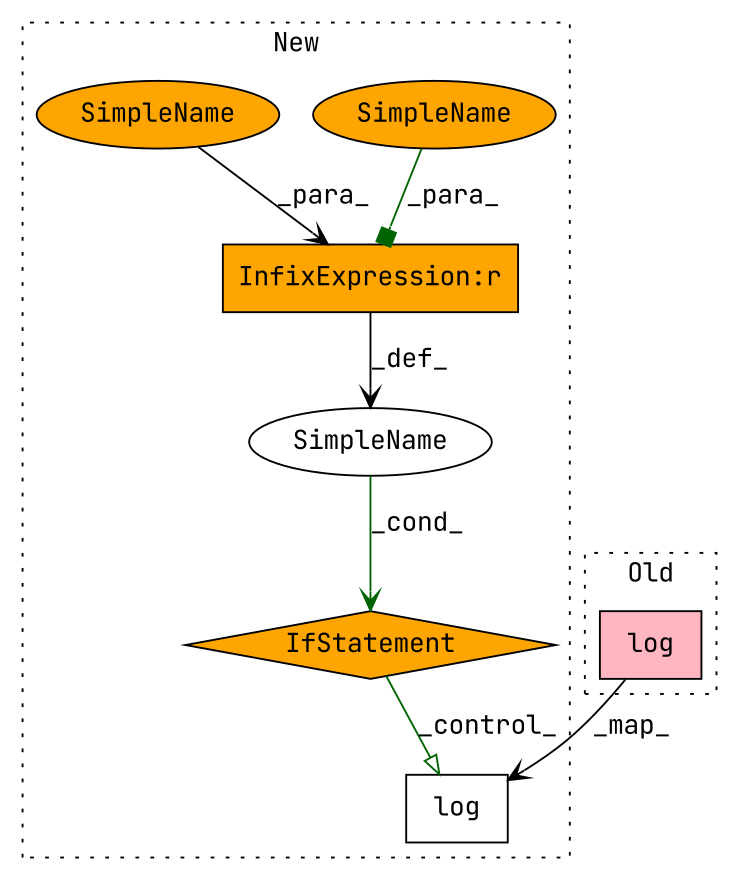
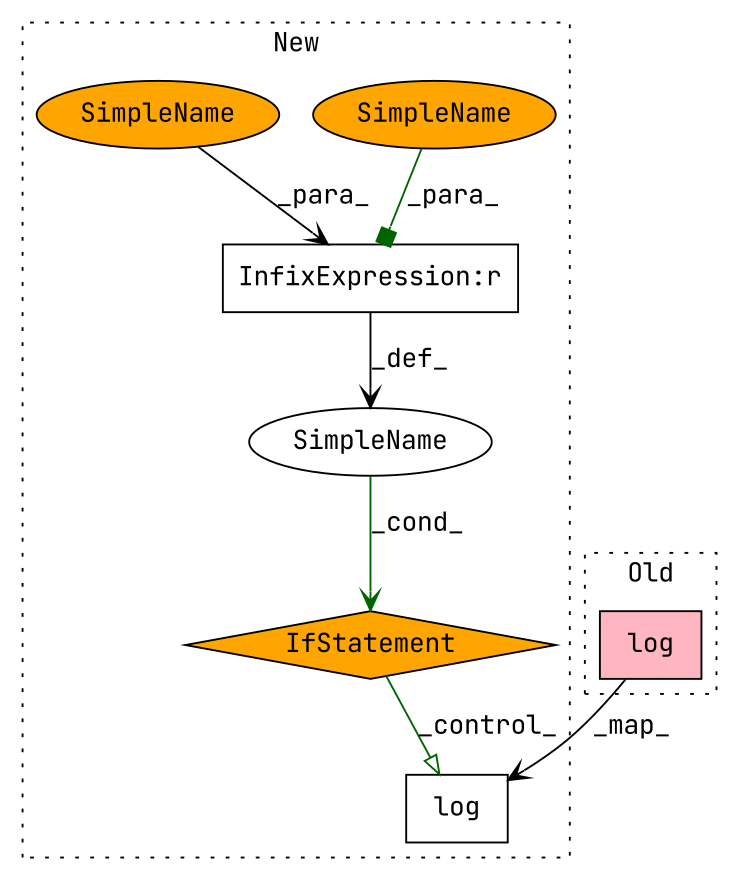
node "InfixExpression:r": fillcolor orange -> white
